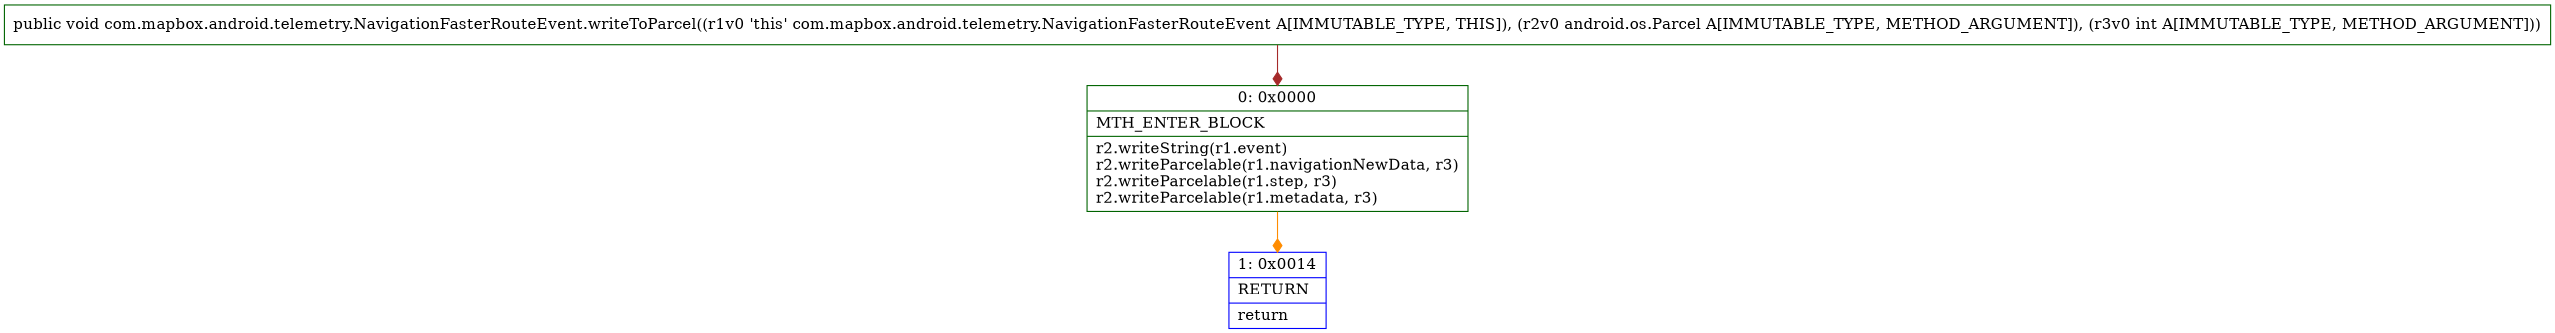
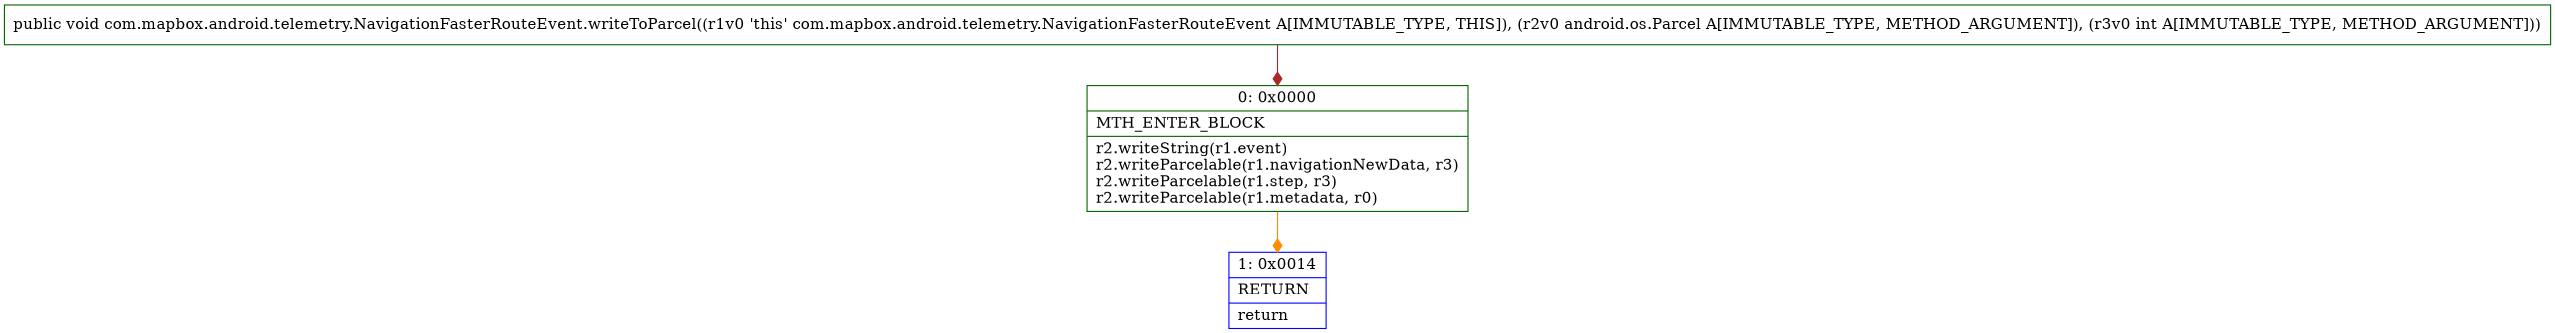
node "0: 0x0000": text "r2.writeParcelable(r1.metadata, r3)" -> "r2.writeParcelable(r1.metadata, r0)"
